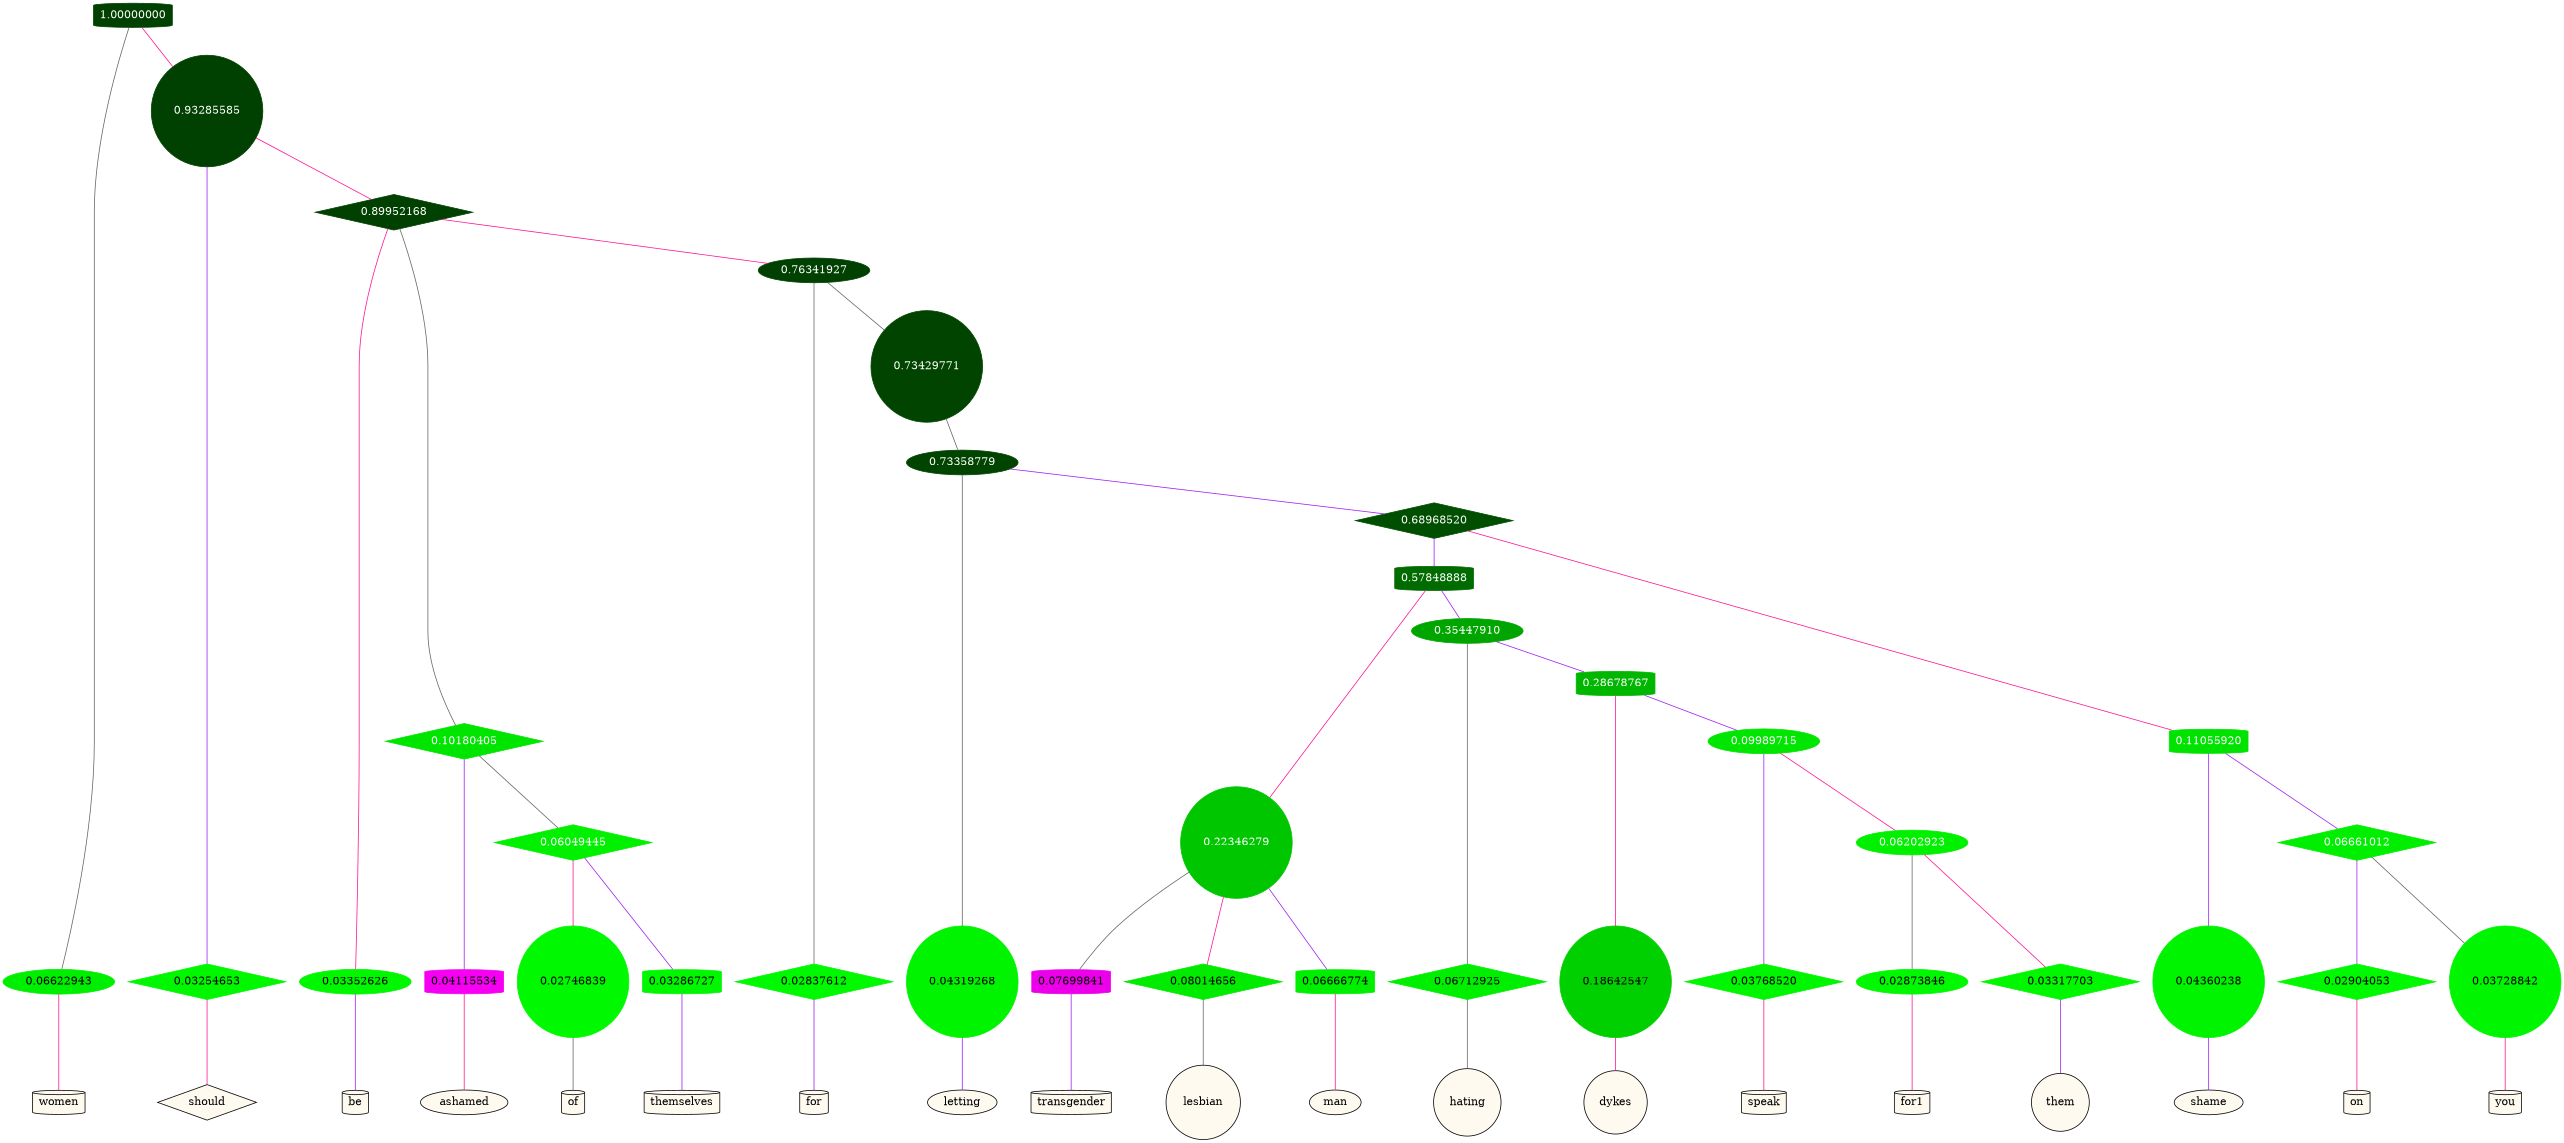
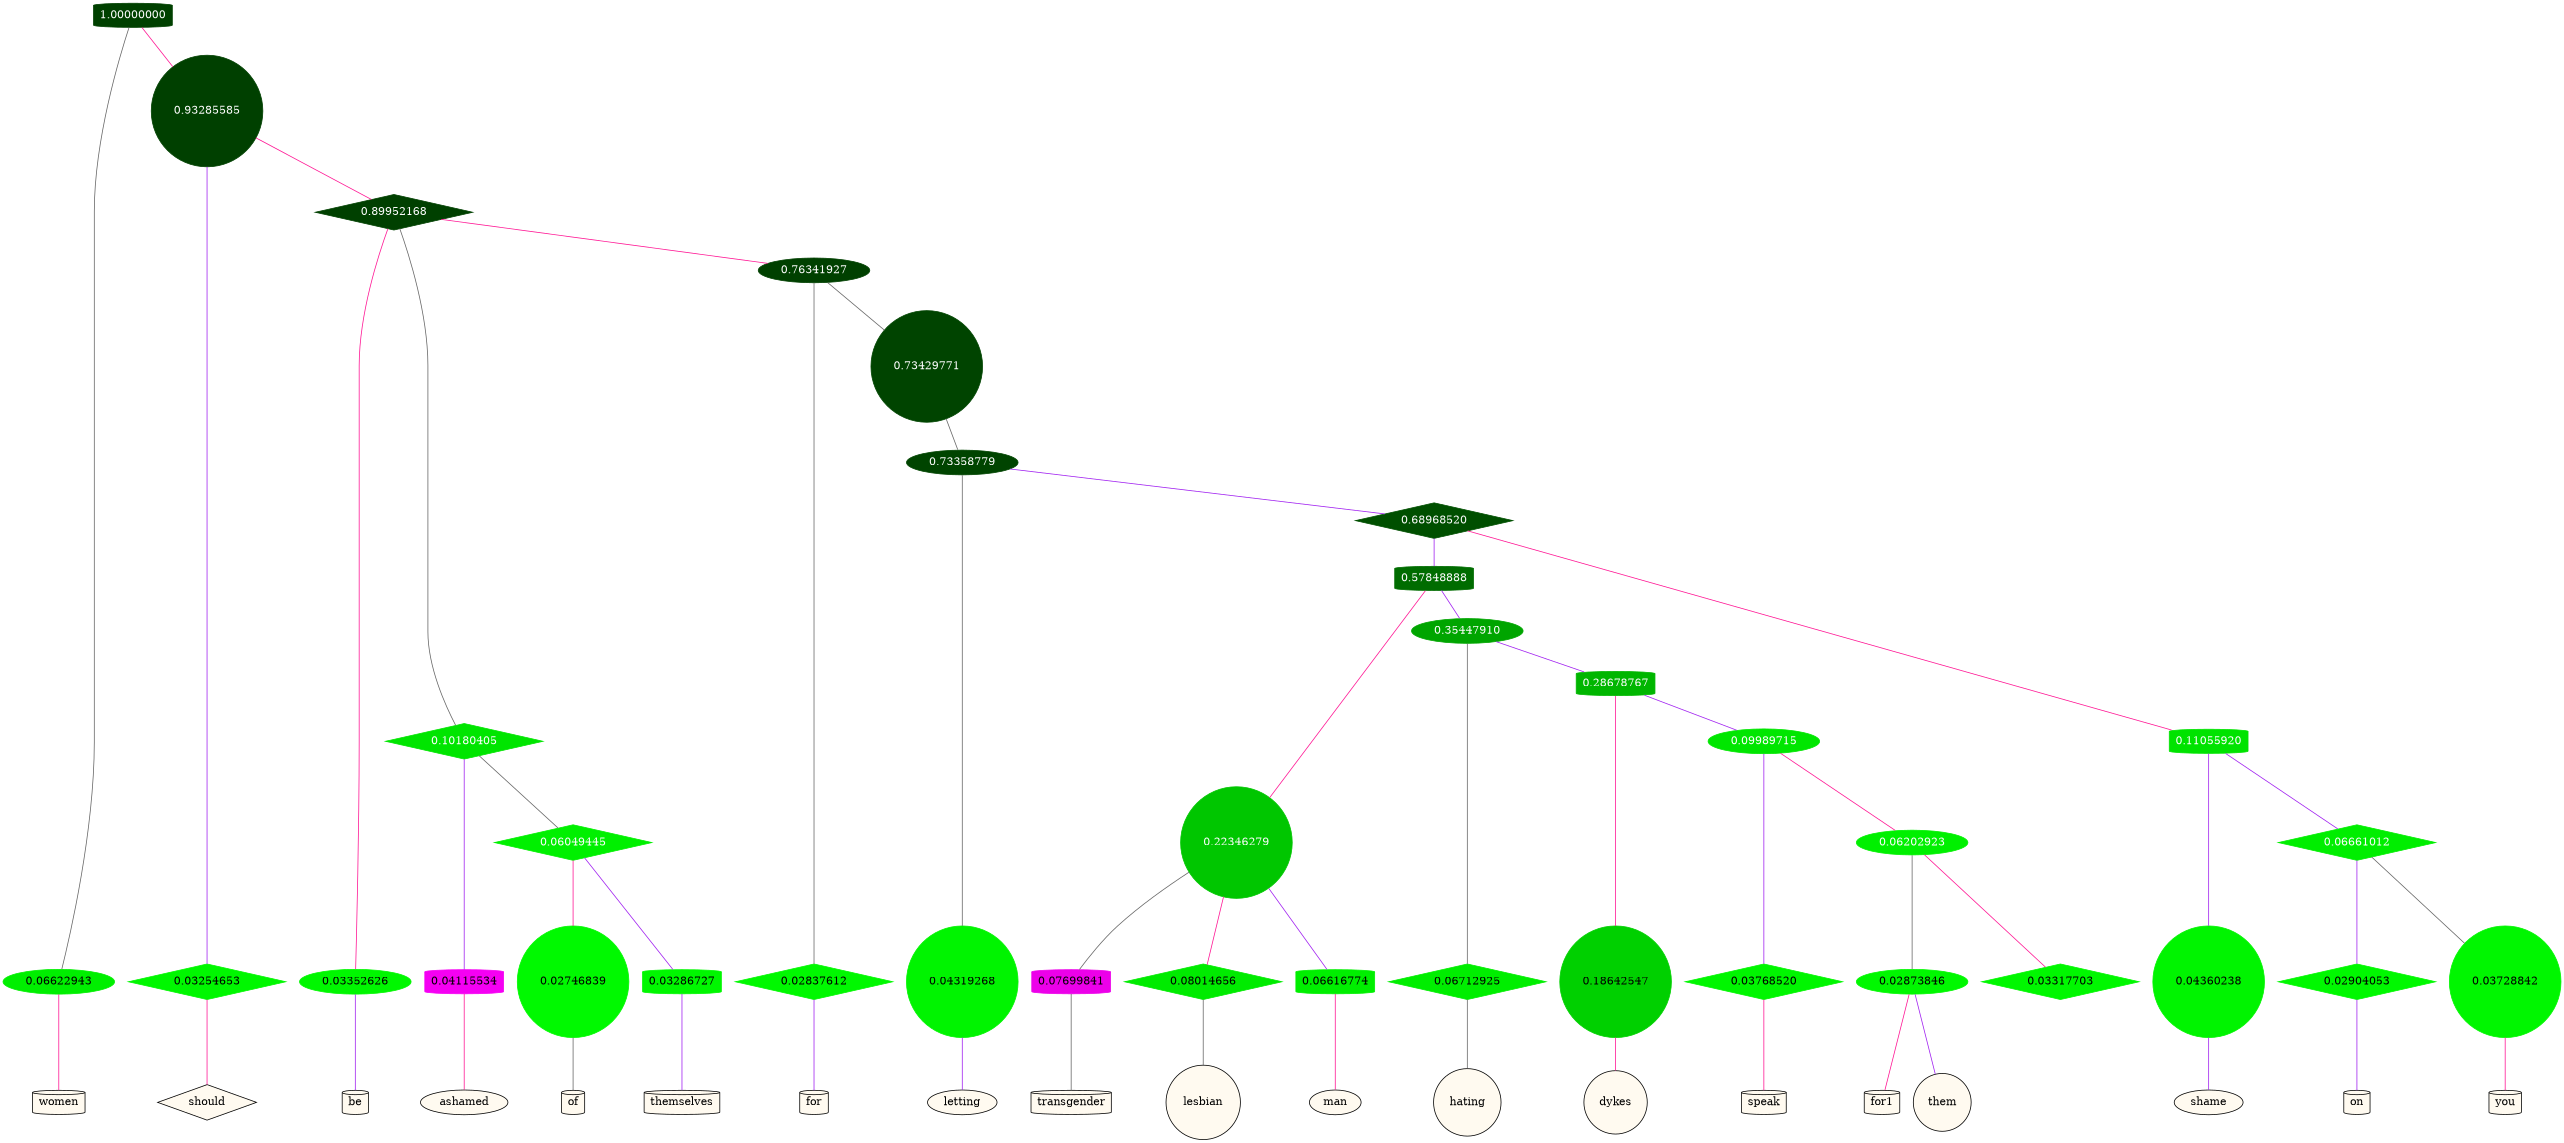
node "0.06666774": label "0.06666774" -> "0.06616774"
edge "0.03317703" -- "them": now "0.02873846" -- "them"
edge "0.07699841" -- "transgender": color purple -> gray40
edge "0.02904053" -- "on": color deeppink -> purple
